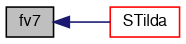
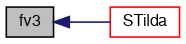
node "fv7": label "fv7" -> "fv3"
